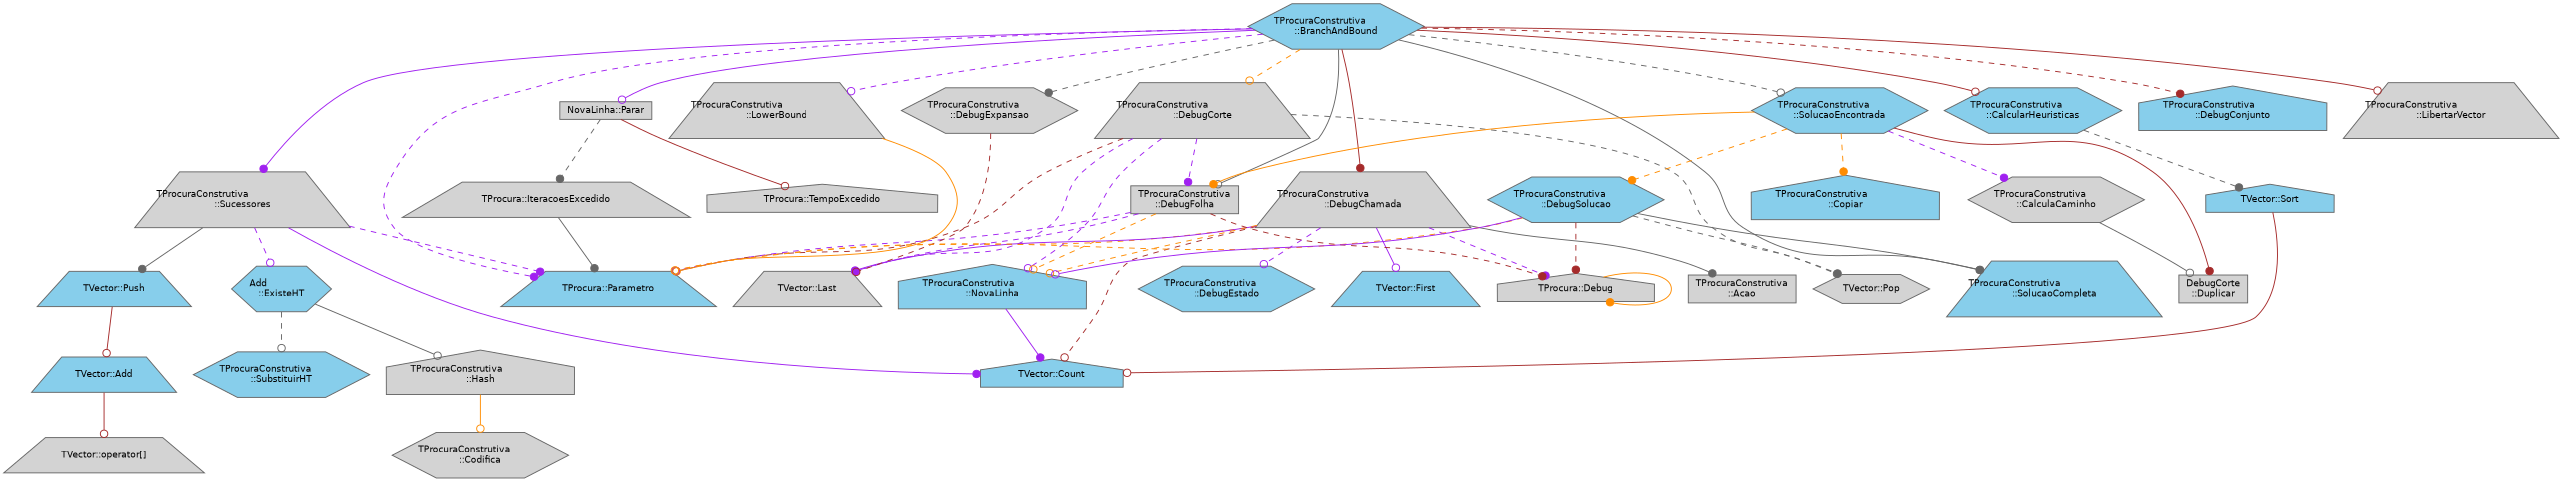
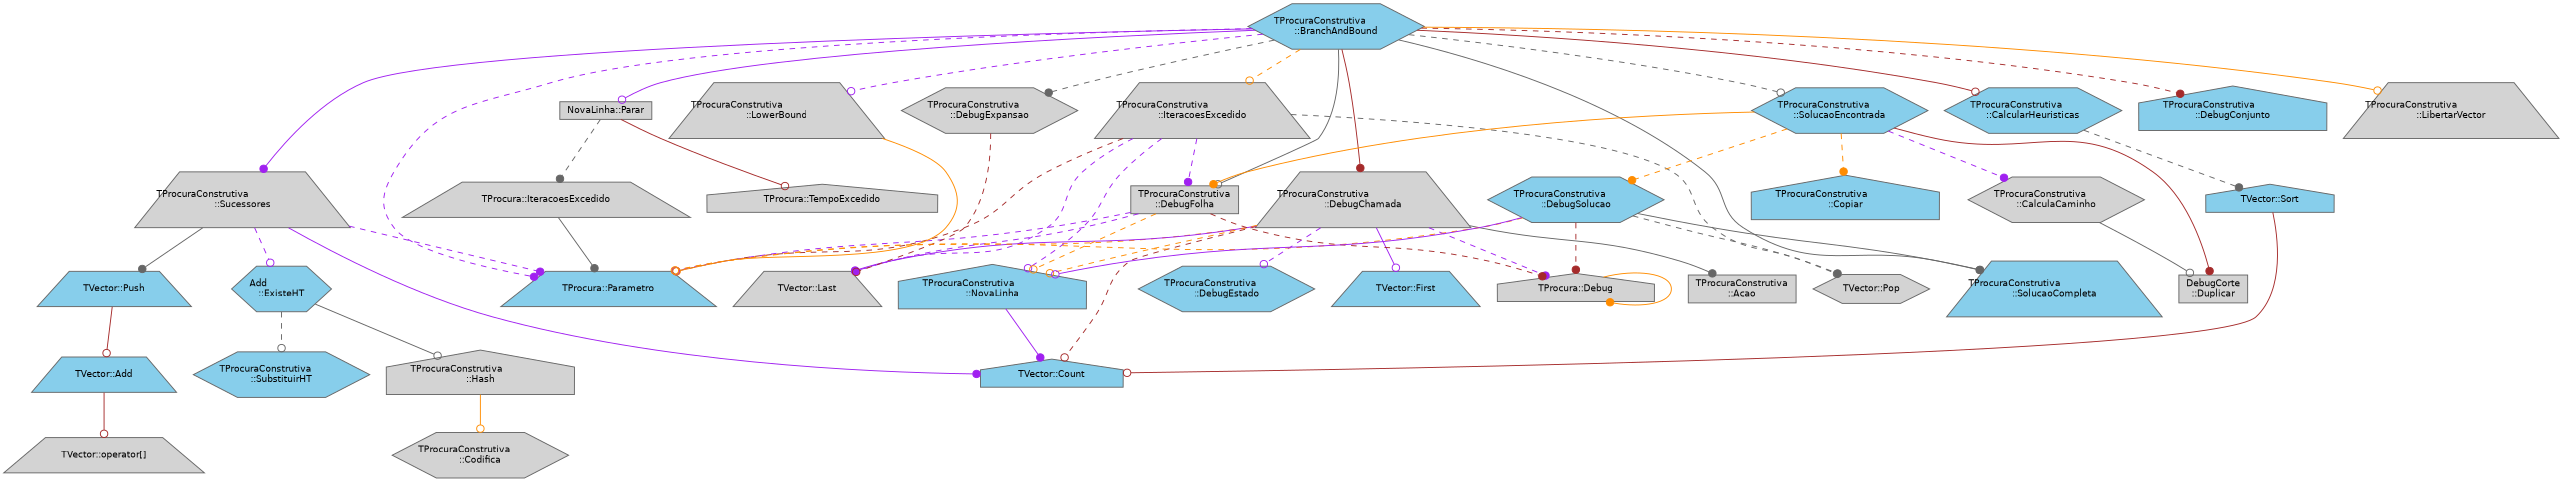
edge "TProcuraConstrutiva ::BranchAndBound" -> "TProcuraConstrutiva ::LibertarVector": color brown -> darkorange
node "TProcuraConstrutiva ::DebugCorte": label "TProcuraConstrutiva ::DebugCorte" -> "TProcuraConstrutiva ::IteracoesExcedido"
